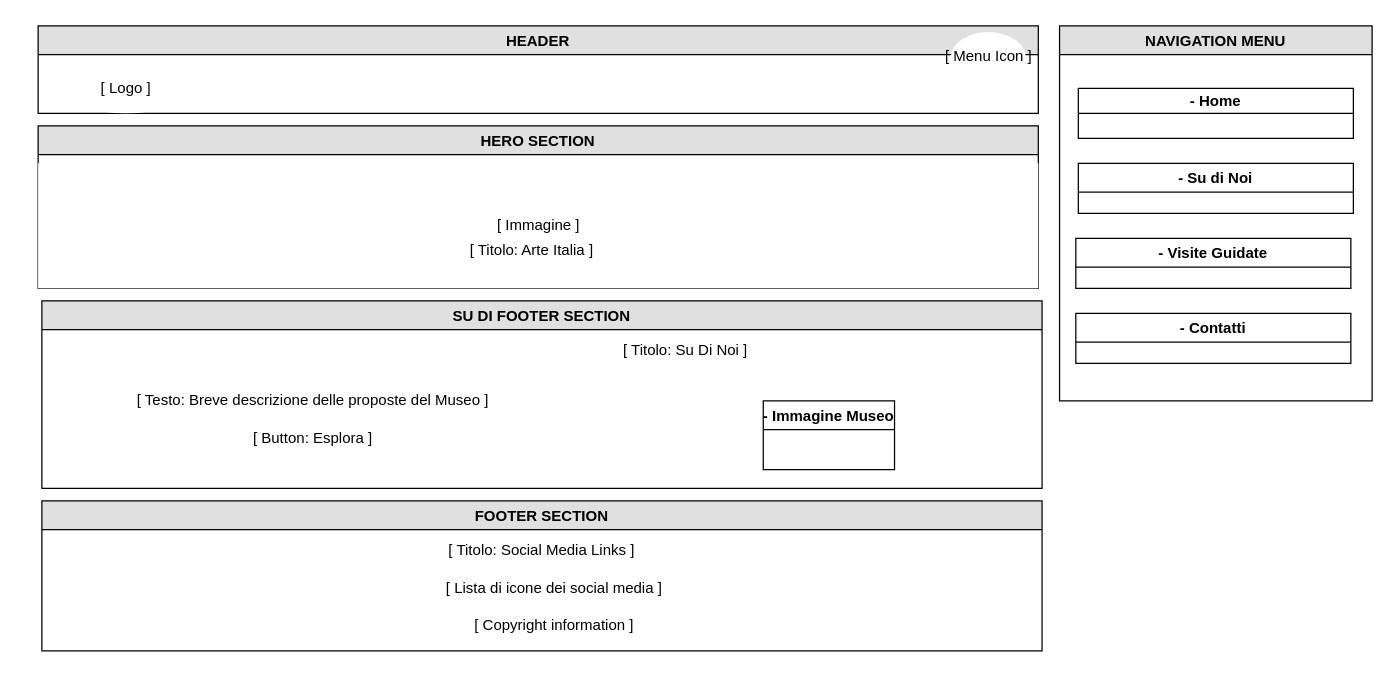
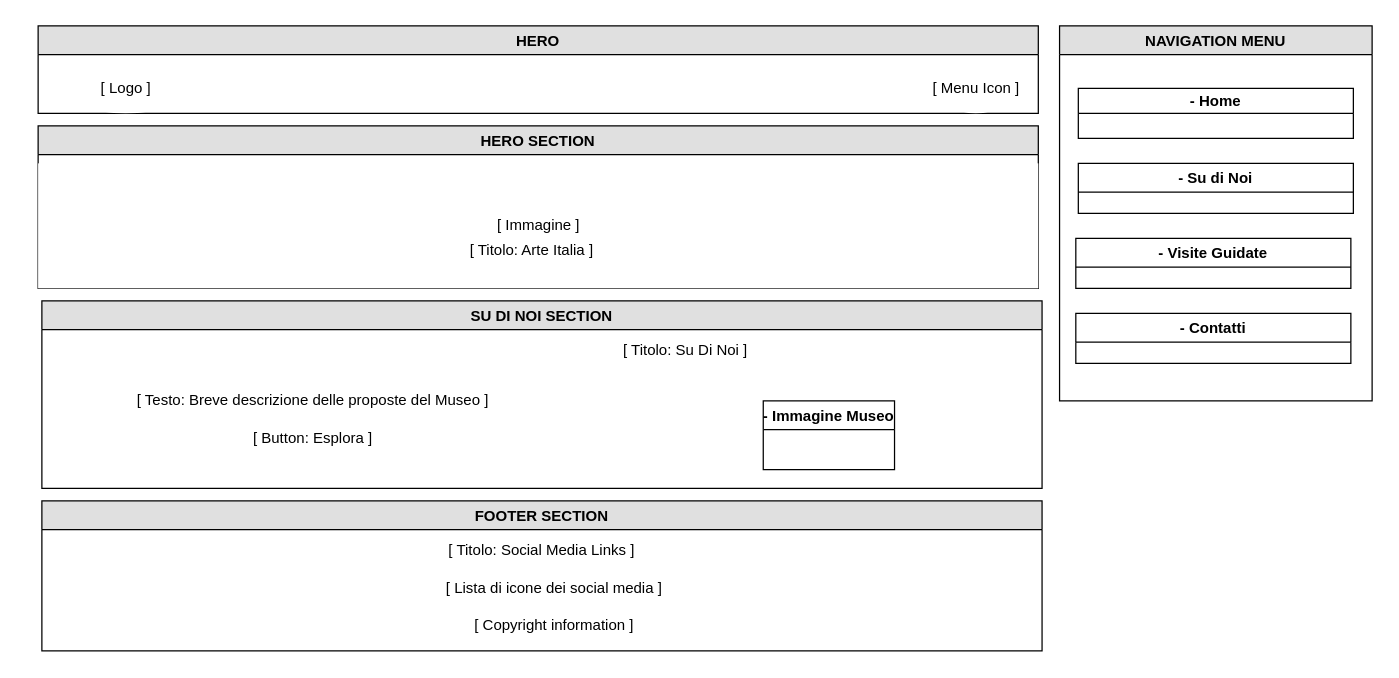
node "HEADER": label "HEADER" -> "HERO"
node "[ Menu Icon ]": moved (988, 57) -> (976, 88)
node "SU DI FOOTER SECTION": label "SU DI FOOTER SECTION" -> "SU DI NOI SECTION"
